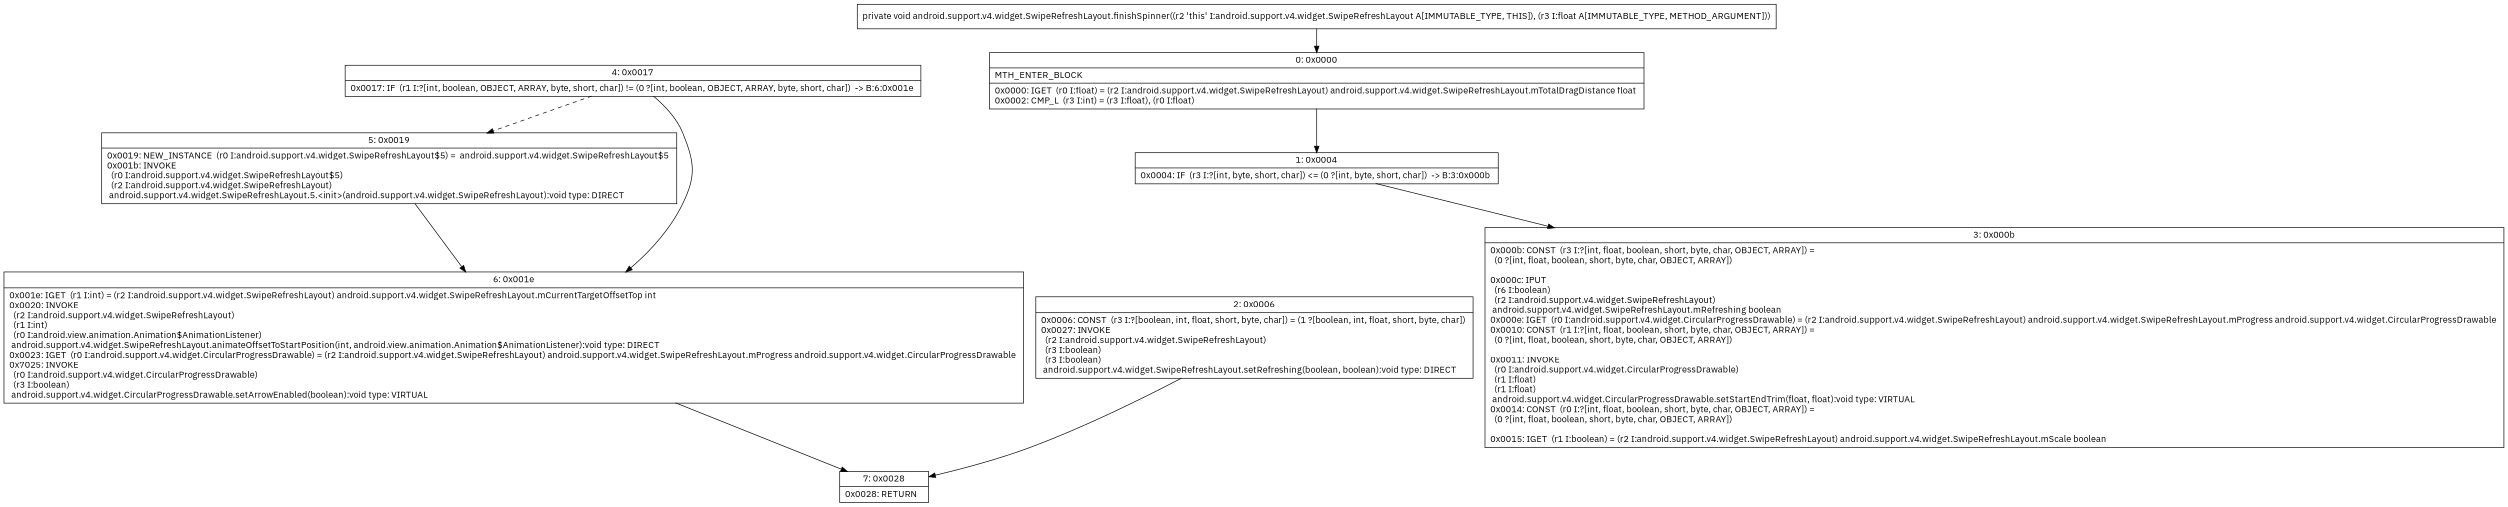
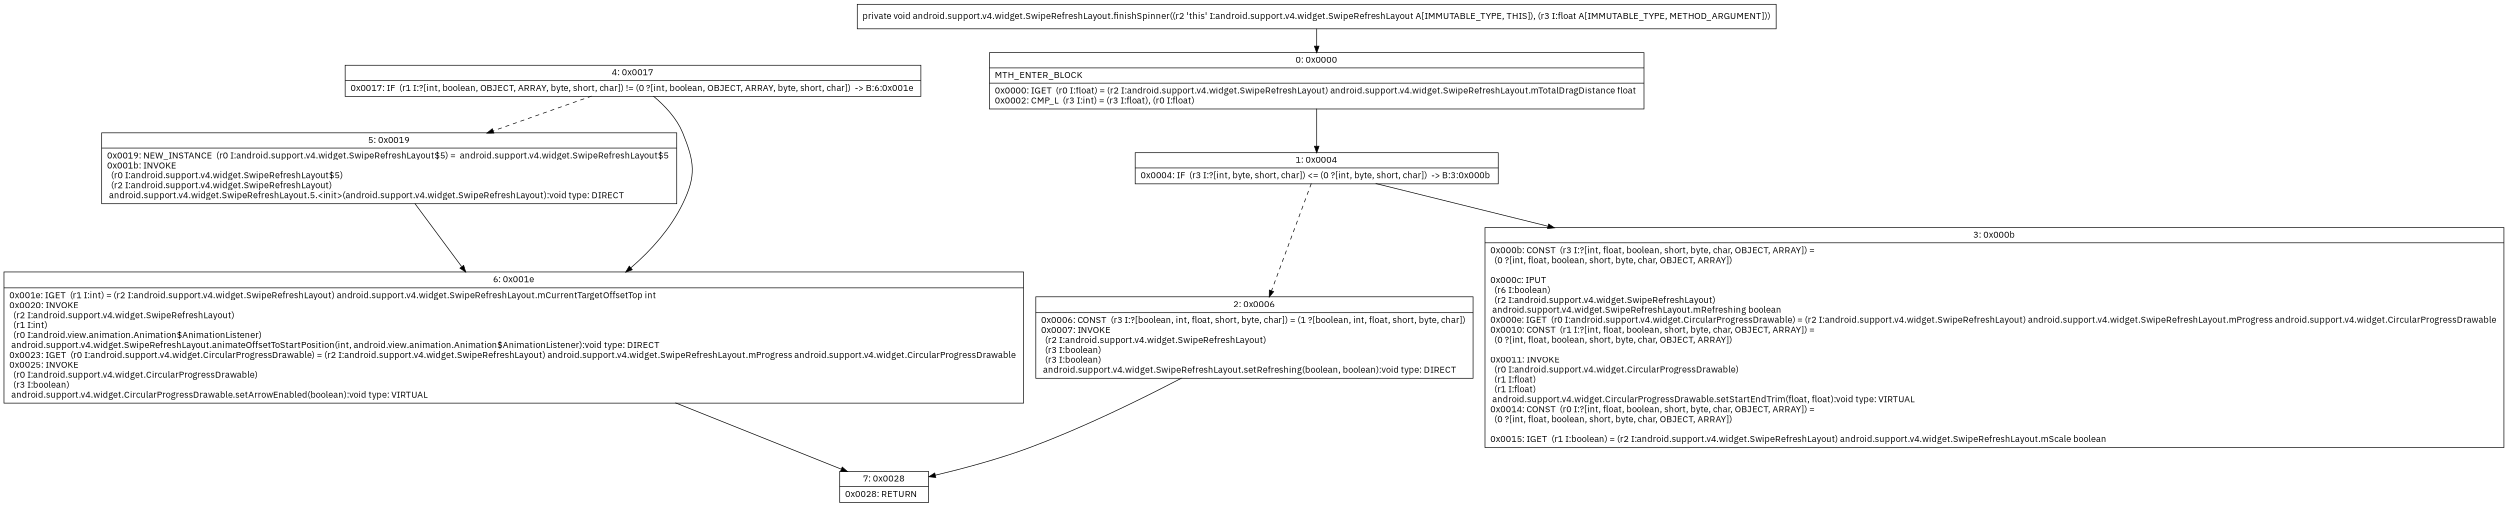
edge "1: 0x0004" -> "2: 0x0006": added
node "2: 0x0006": text "0x0027: INVOKE" -> "0x0007: INVOKE"
node "6: 0x001e": text "0x7025: INVOKE" -> "0x0025: INVOKE"
